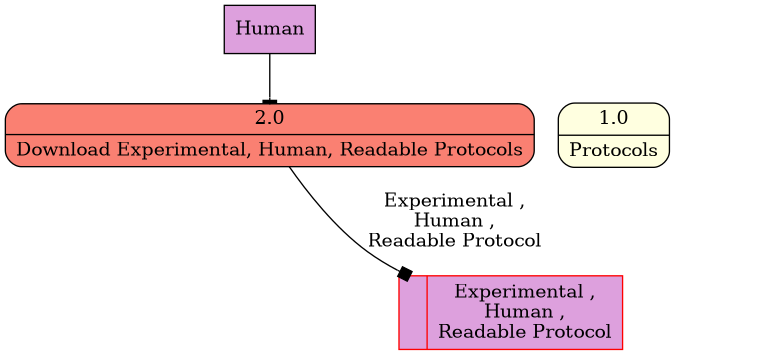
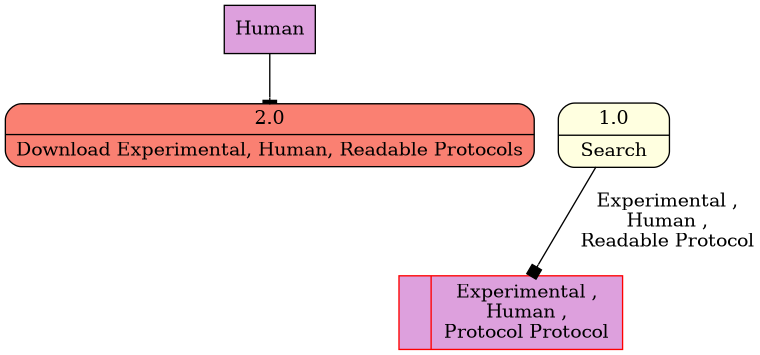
node "1.0": text "Protocols" -> "Search"
edge "2.0" -> "Experimental ,": now "1.0" -> "Experimental ,"
node "Experimental ,": text "Readable Protocol" -> "Protocol Protocol"
